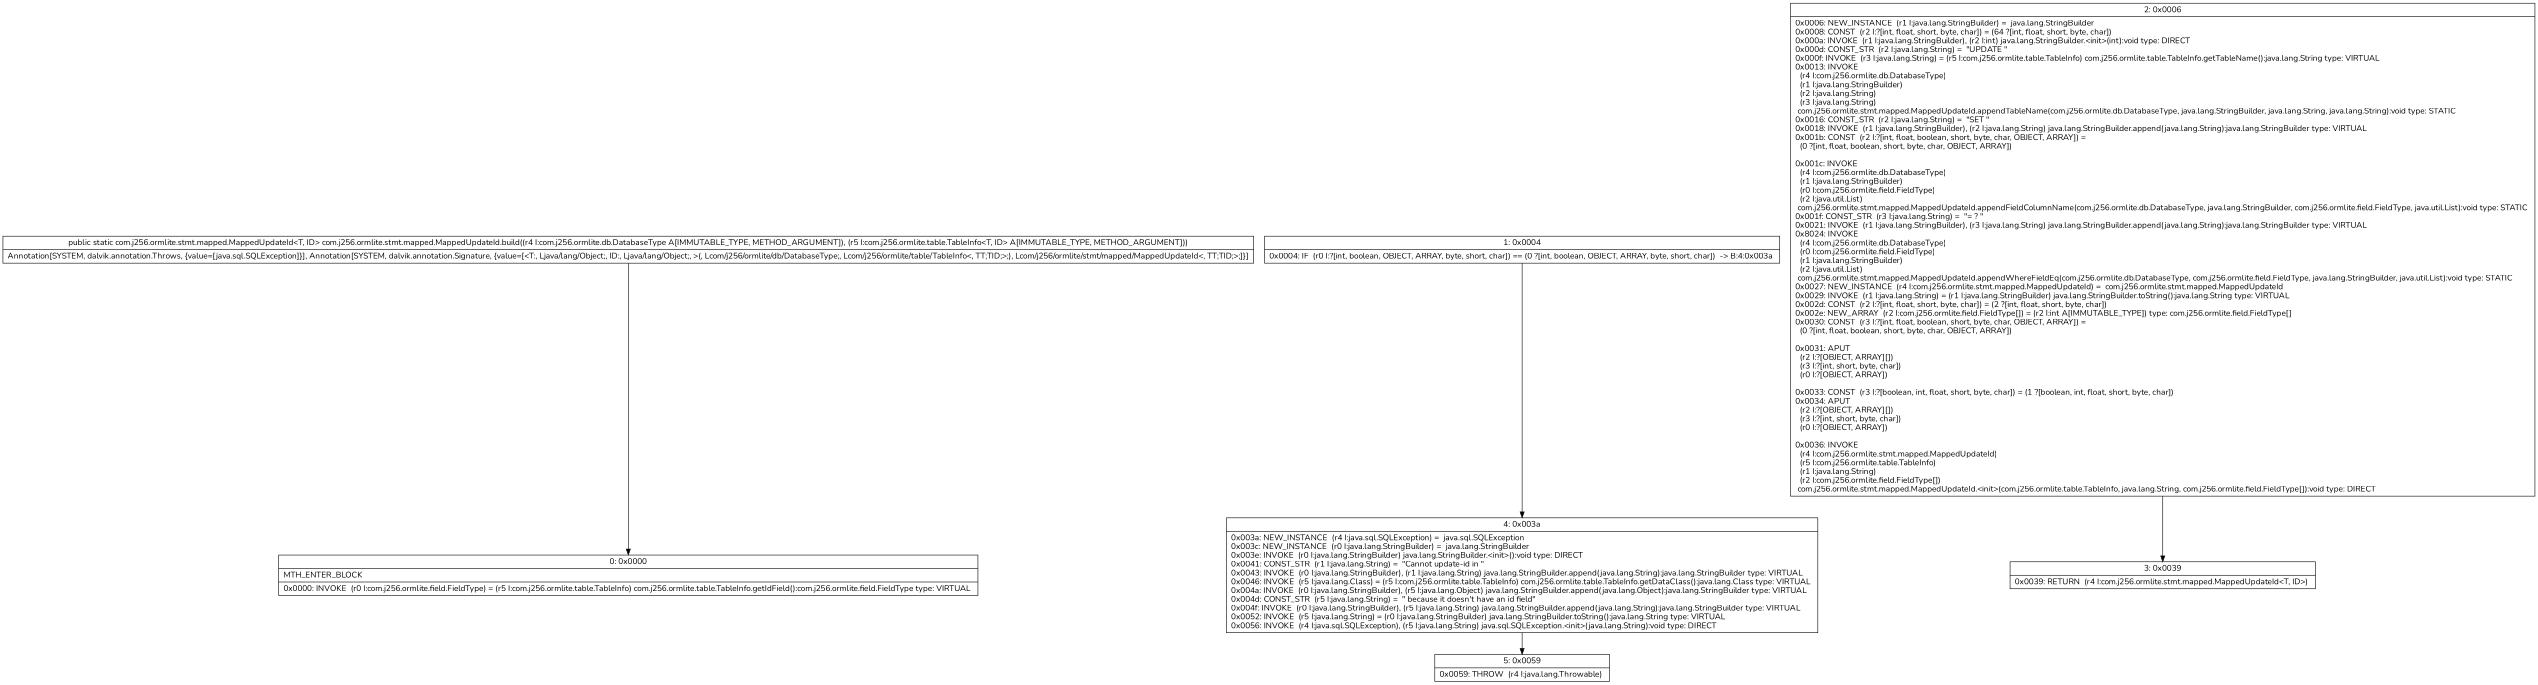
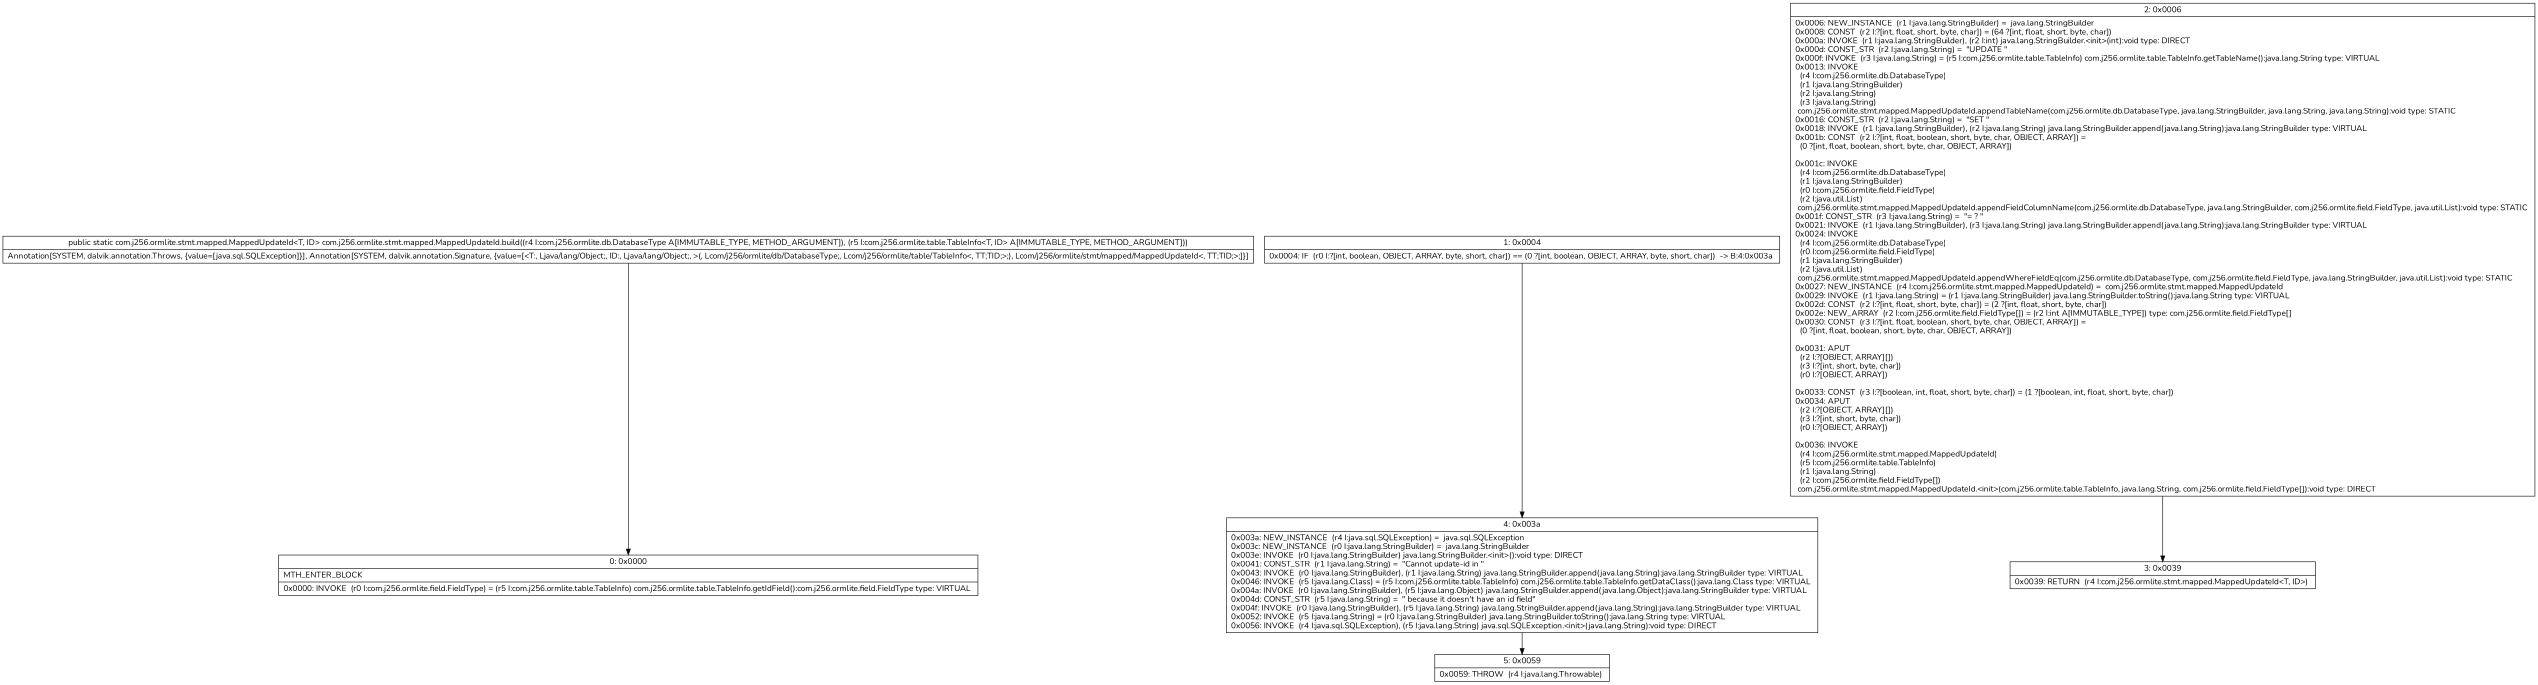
node "2: 0x0006": text "0x8024: INVOKE" -> "0x0024: INVOKE"
